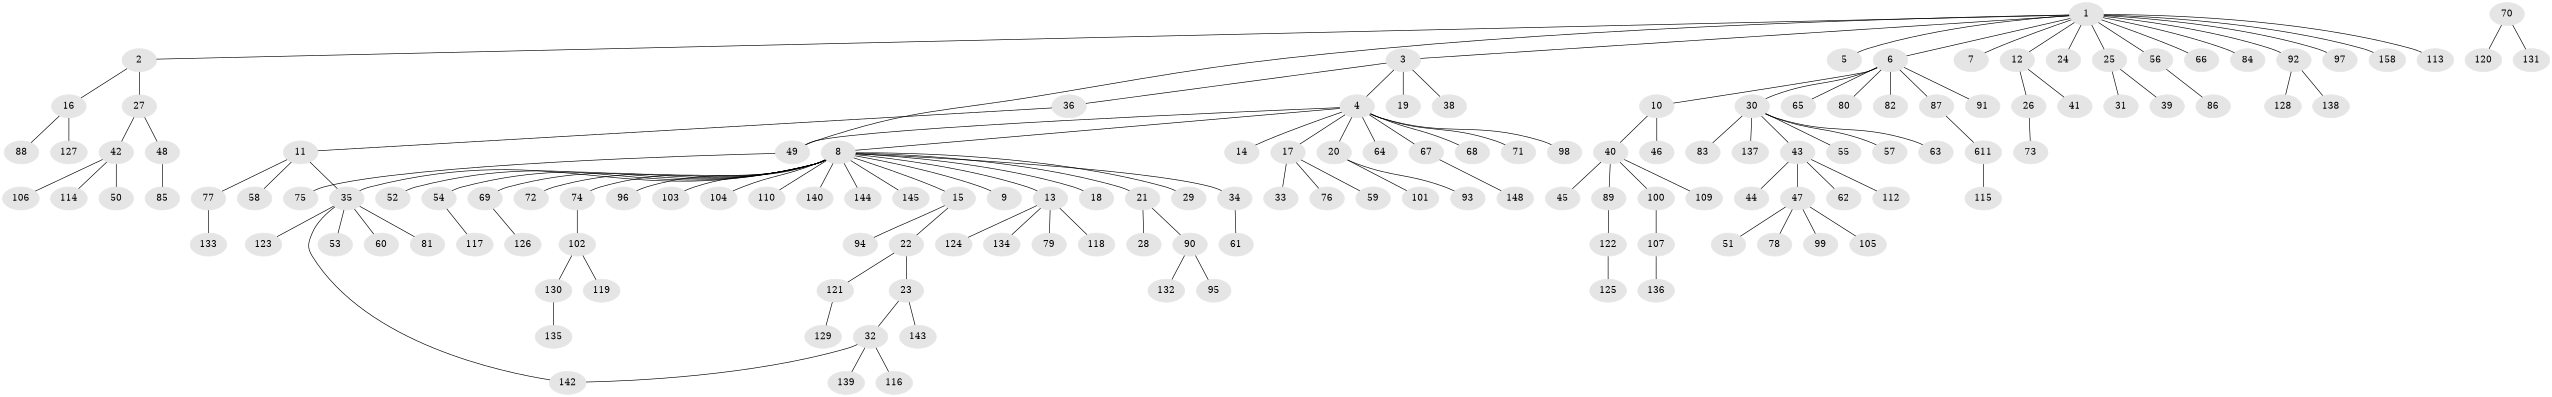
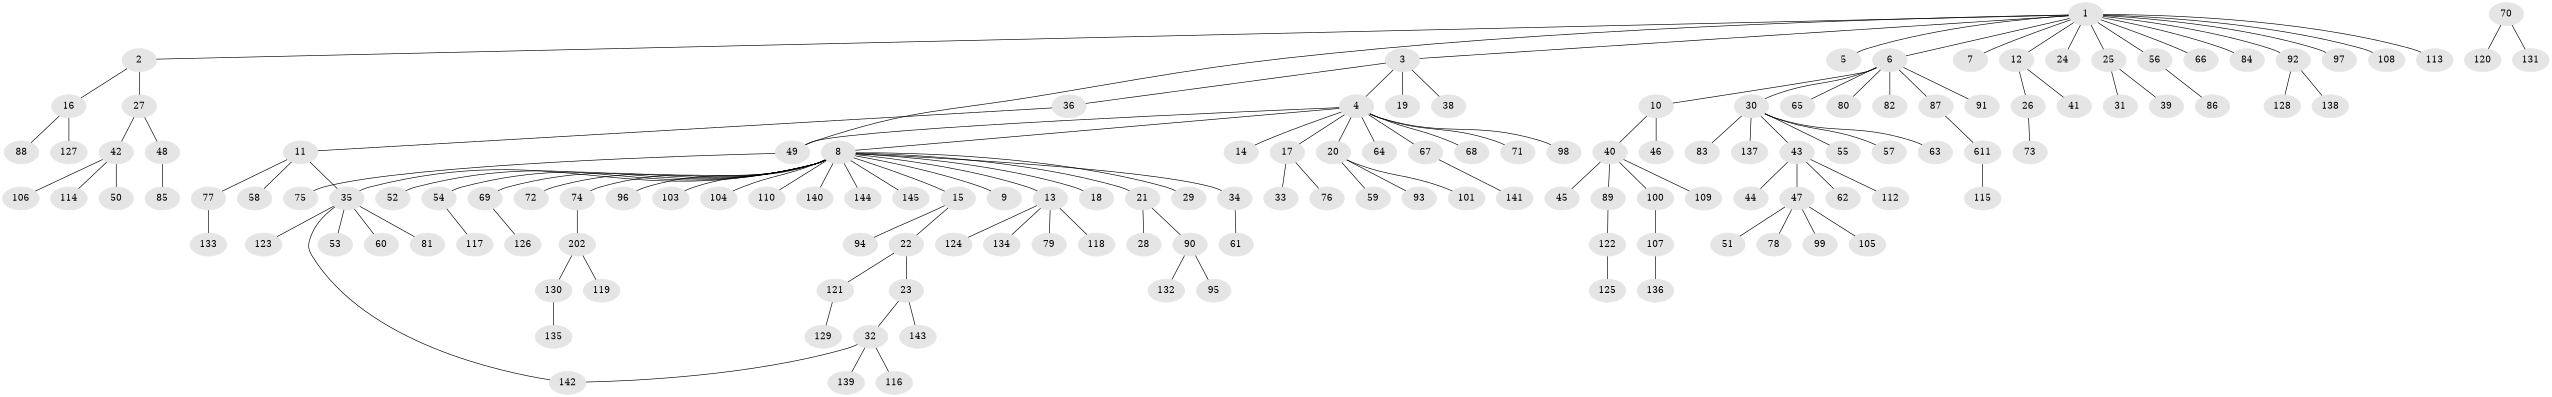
node "158": label "158" -> "108"
edge "17" -- "59": now "20" -- "59"
node "148": label "148" -> "141"
node "102": label "102" -> "202"
